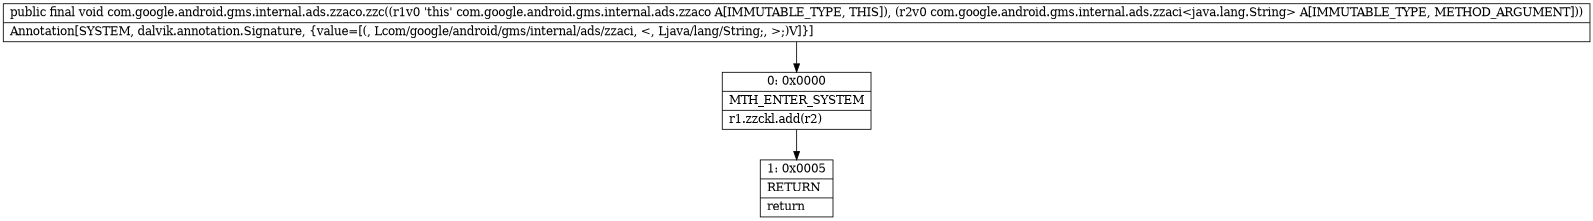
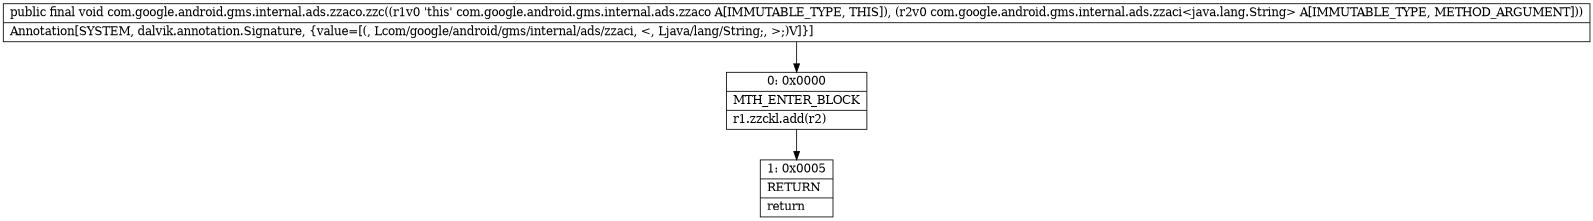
node "0: 0x0000": text "MTH_ENTER_SYSTEM" -> "MTH_ENTER_BLOCK"
